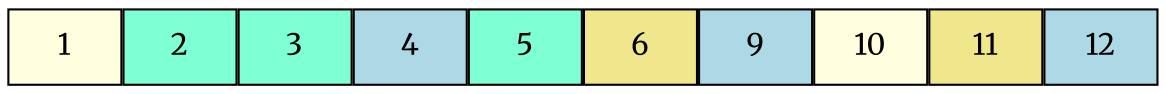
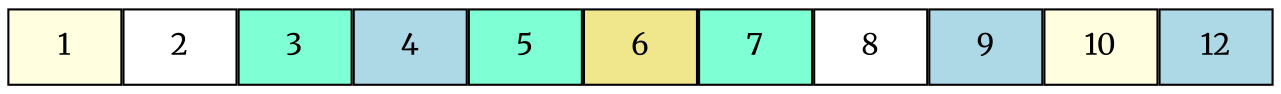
node "2": fillcolor aquamarine -> white
node "7": added
node "8": added
node "11": removed
